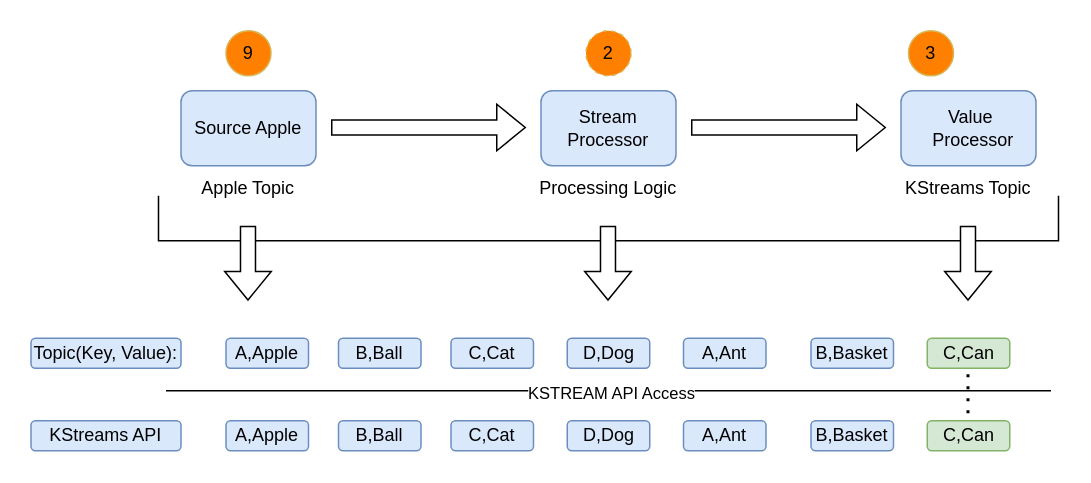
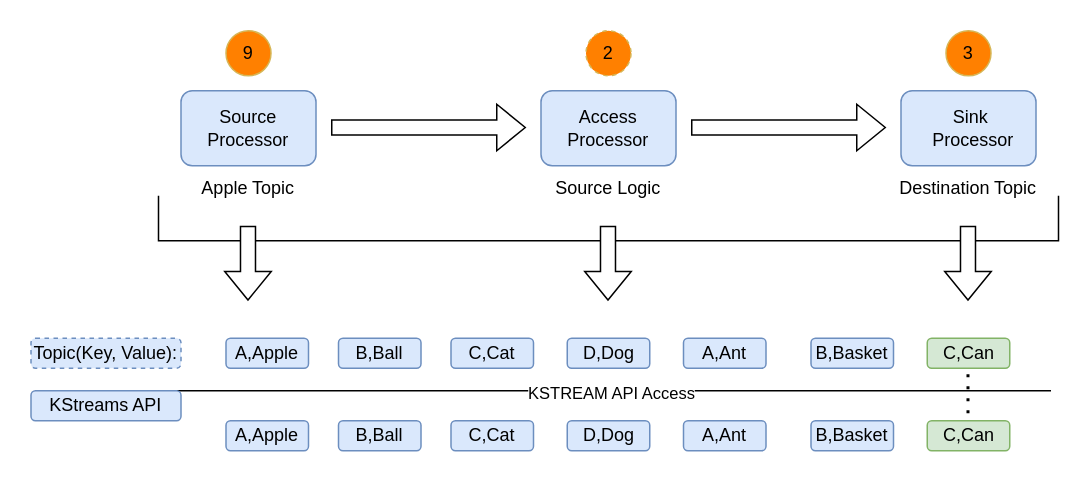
node "3": moved (931, 53) -> (968, 53)
node "Source Apple": label "Source Apple" -> "Source Processor"
node "Stream Processor": label "Stream Processor" -> "Access Processor"
node "Value Processor": label "Value Processor" -> "Sink Processor"
node "Processing Logic": label "Processing Logic" -> "Source Logic"
node "KStreams Topic": label "KStreams Topic" -> "Destination Topic"
node "Topic(Key, Value):": style solid -> dashed
node "KStreams API": moved (106, 436) -> (106, 406)
